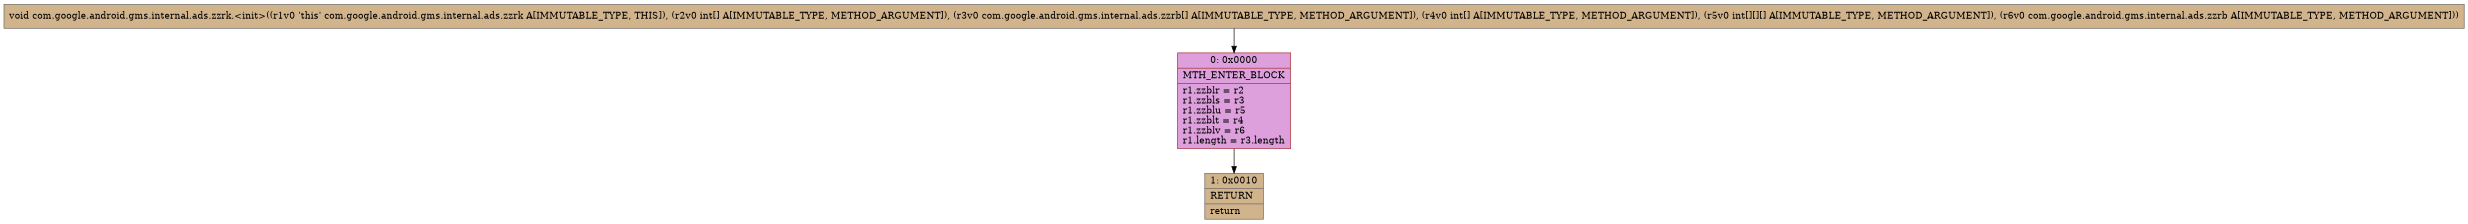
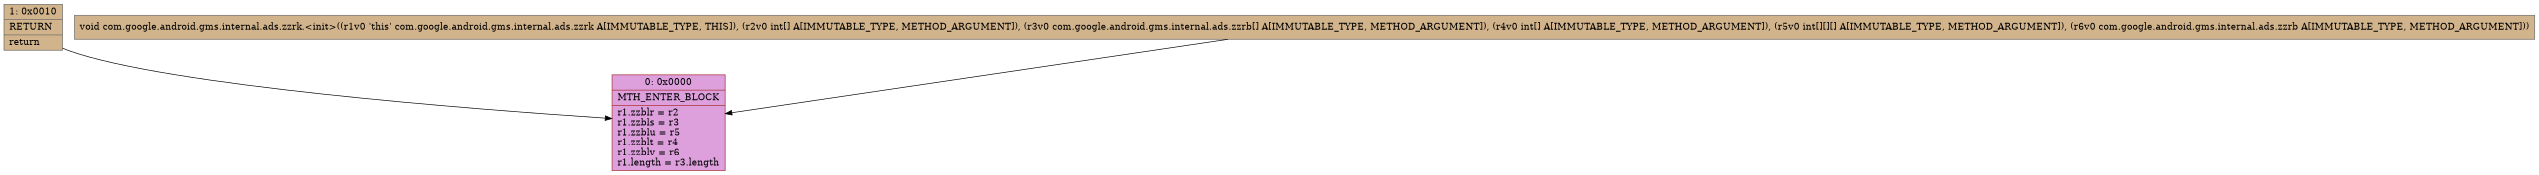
edge "0: 0x0000" -> "1: 0x0010": reversed
